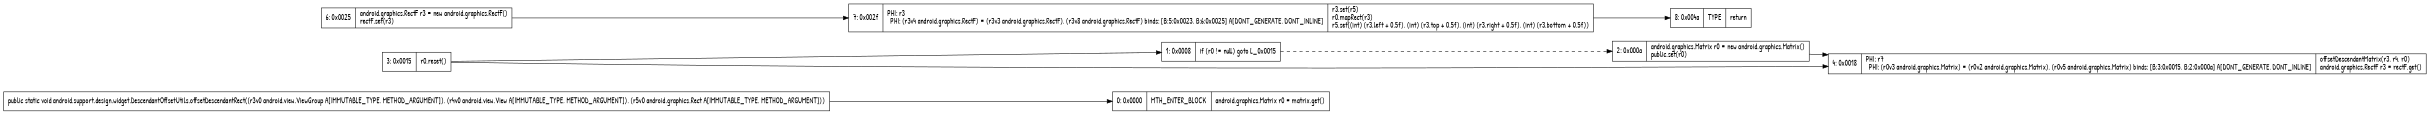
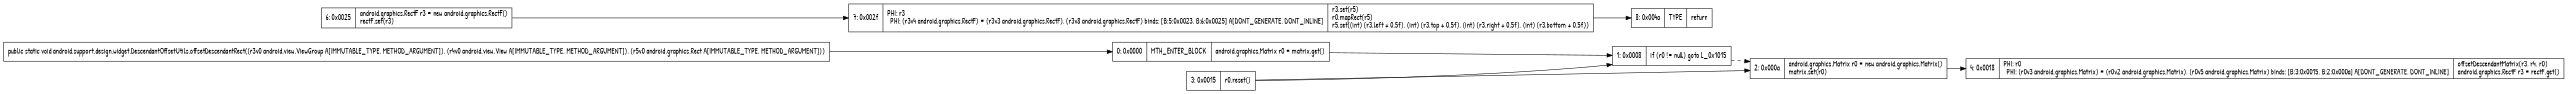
node "7: 0x002f": text "r0.mapRect(r3)" -> "r0.mapRect(r5)"
node "1: 0x0008": text "if (r0 != null) goto L_0x0015" -> "if (r0 != null) goto L_0x1015"
edge "0: 0x0000" -> "1: 0x0008": added
node "2: 0x000a": text "public.set(r0)" -> "matrix.set(r0)"
node "4: 0x0018": text "PHI: r7" -> "PHI: r0"
edge "3: 0x0015" -> "4: 0x0018": now "3: 0x0015" -> "2: 0x000a"
